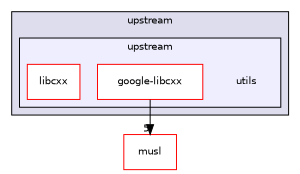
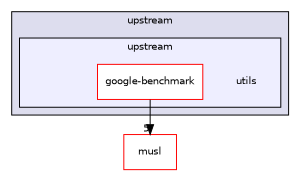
node "libcxx": removed
node "google-libcxx": label "google-libcxx" -> "google-benchmark"
